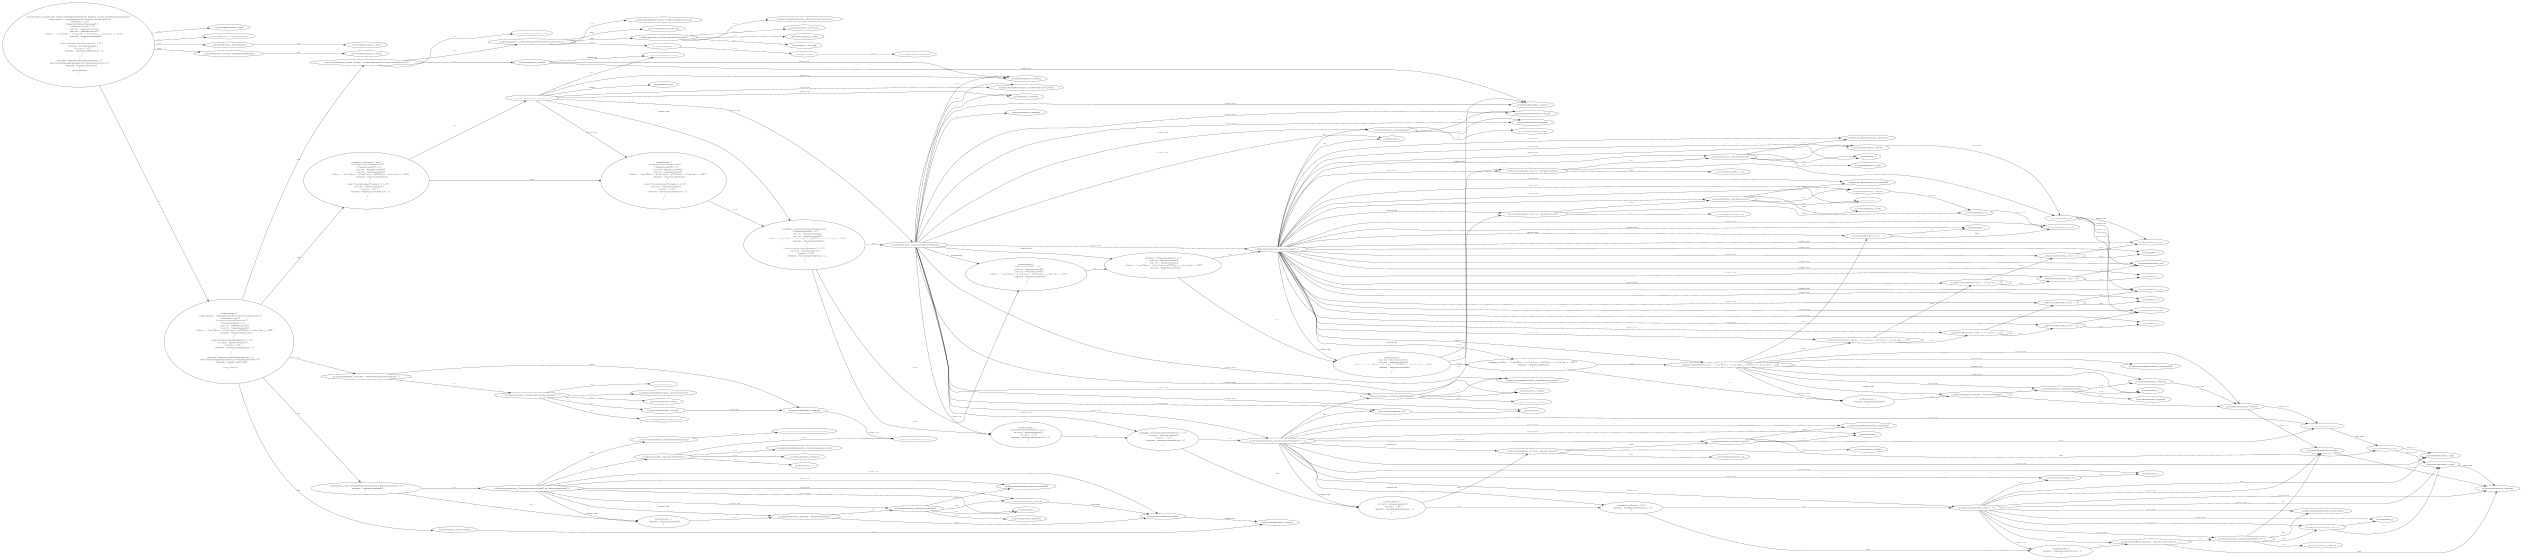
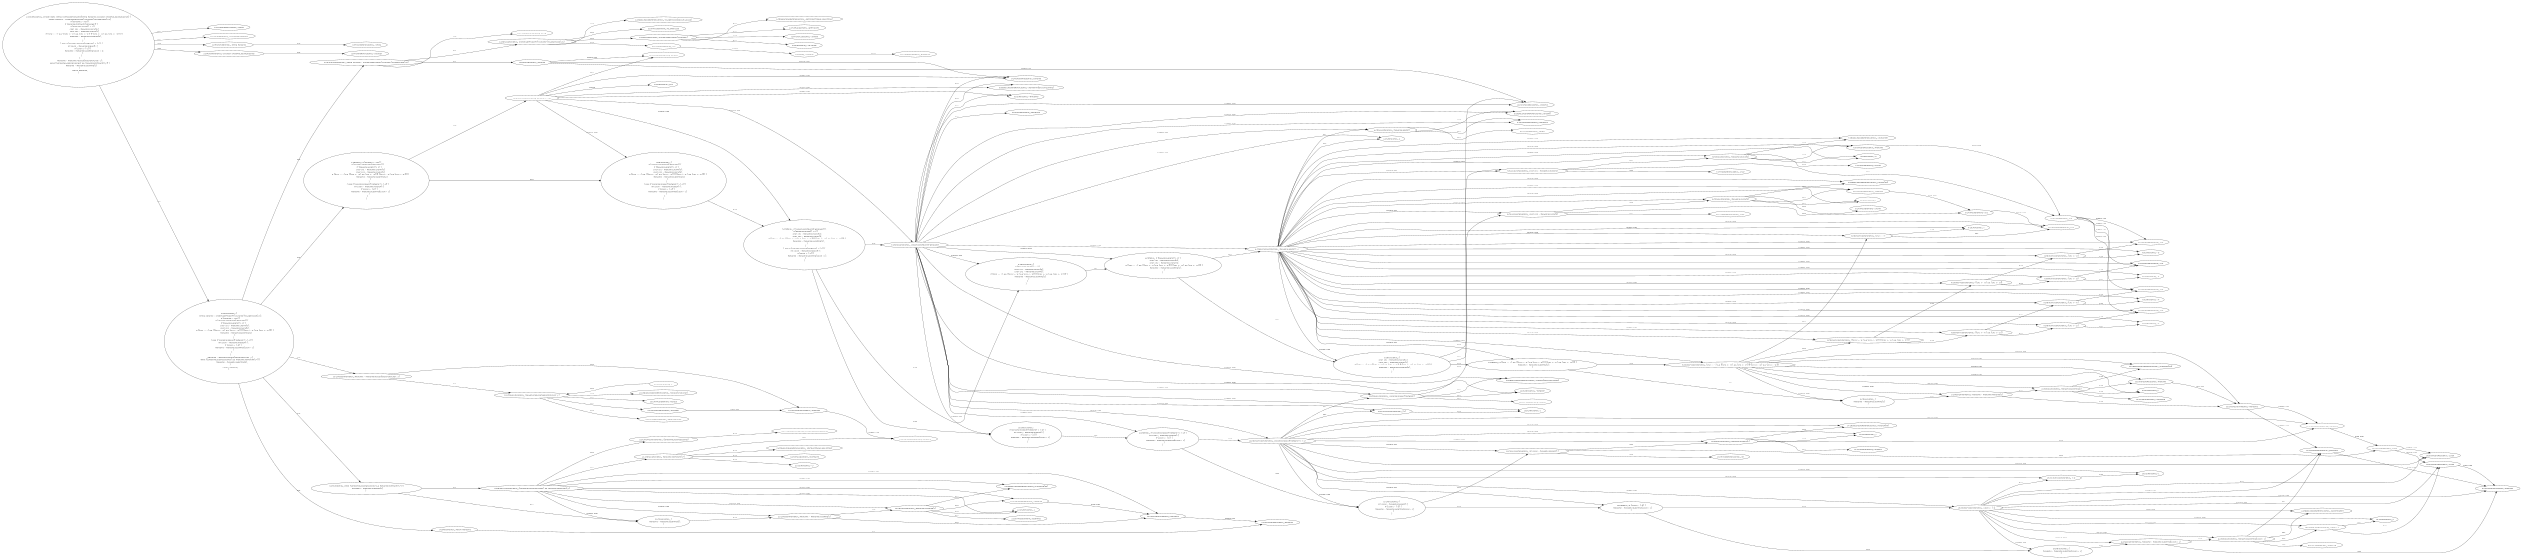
node "6:CtTypeReferenceImpl@length": label "6:CtTypeReferenceImpl@length" -> "6:CtVirtualElement@length"
edge "10:CtInvocationImpl@fileName.substring(2)" -> "10:CtExecutableReferenceImpl@substring(int)": added, label "AST"
edge "20:CtInvocationImpl@fileName.replace(separatorChar, '/')" -> "20:CtLiteralImpl@'/'": reversed
